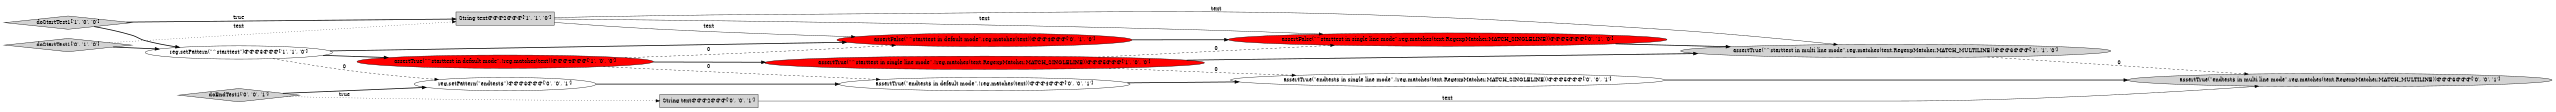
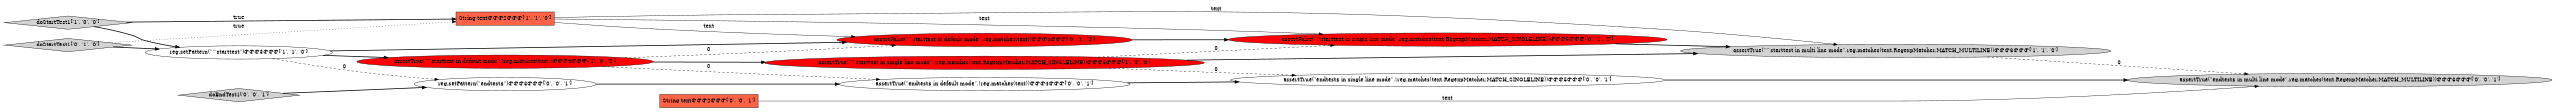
node "String text@@@2@@@['1', '1', '0']": fillcolor lightgray -> tomato
edge "doStartTest1['0', '1', '0']" -> "String text@@@2@@@['1', '1', '0']": label "text" -> "true"
edge "doEndTest1['0', '0', '1']" -> "String text@@@2@@@['0', '0', '1']": removed, label "true"
node "String text@@@2@@@['0', '0', '1']": fillcolor lightgray -> tomato
